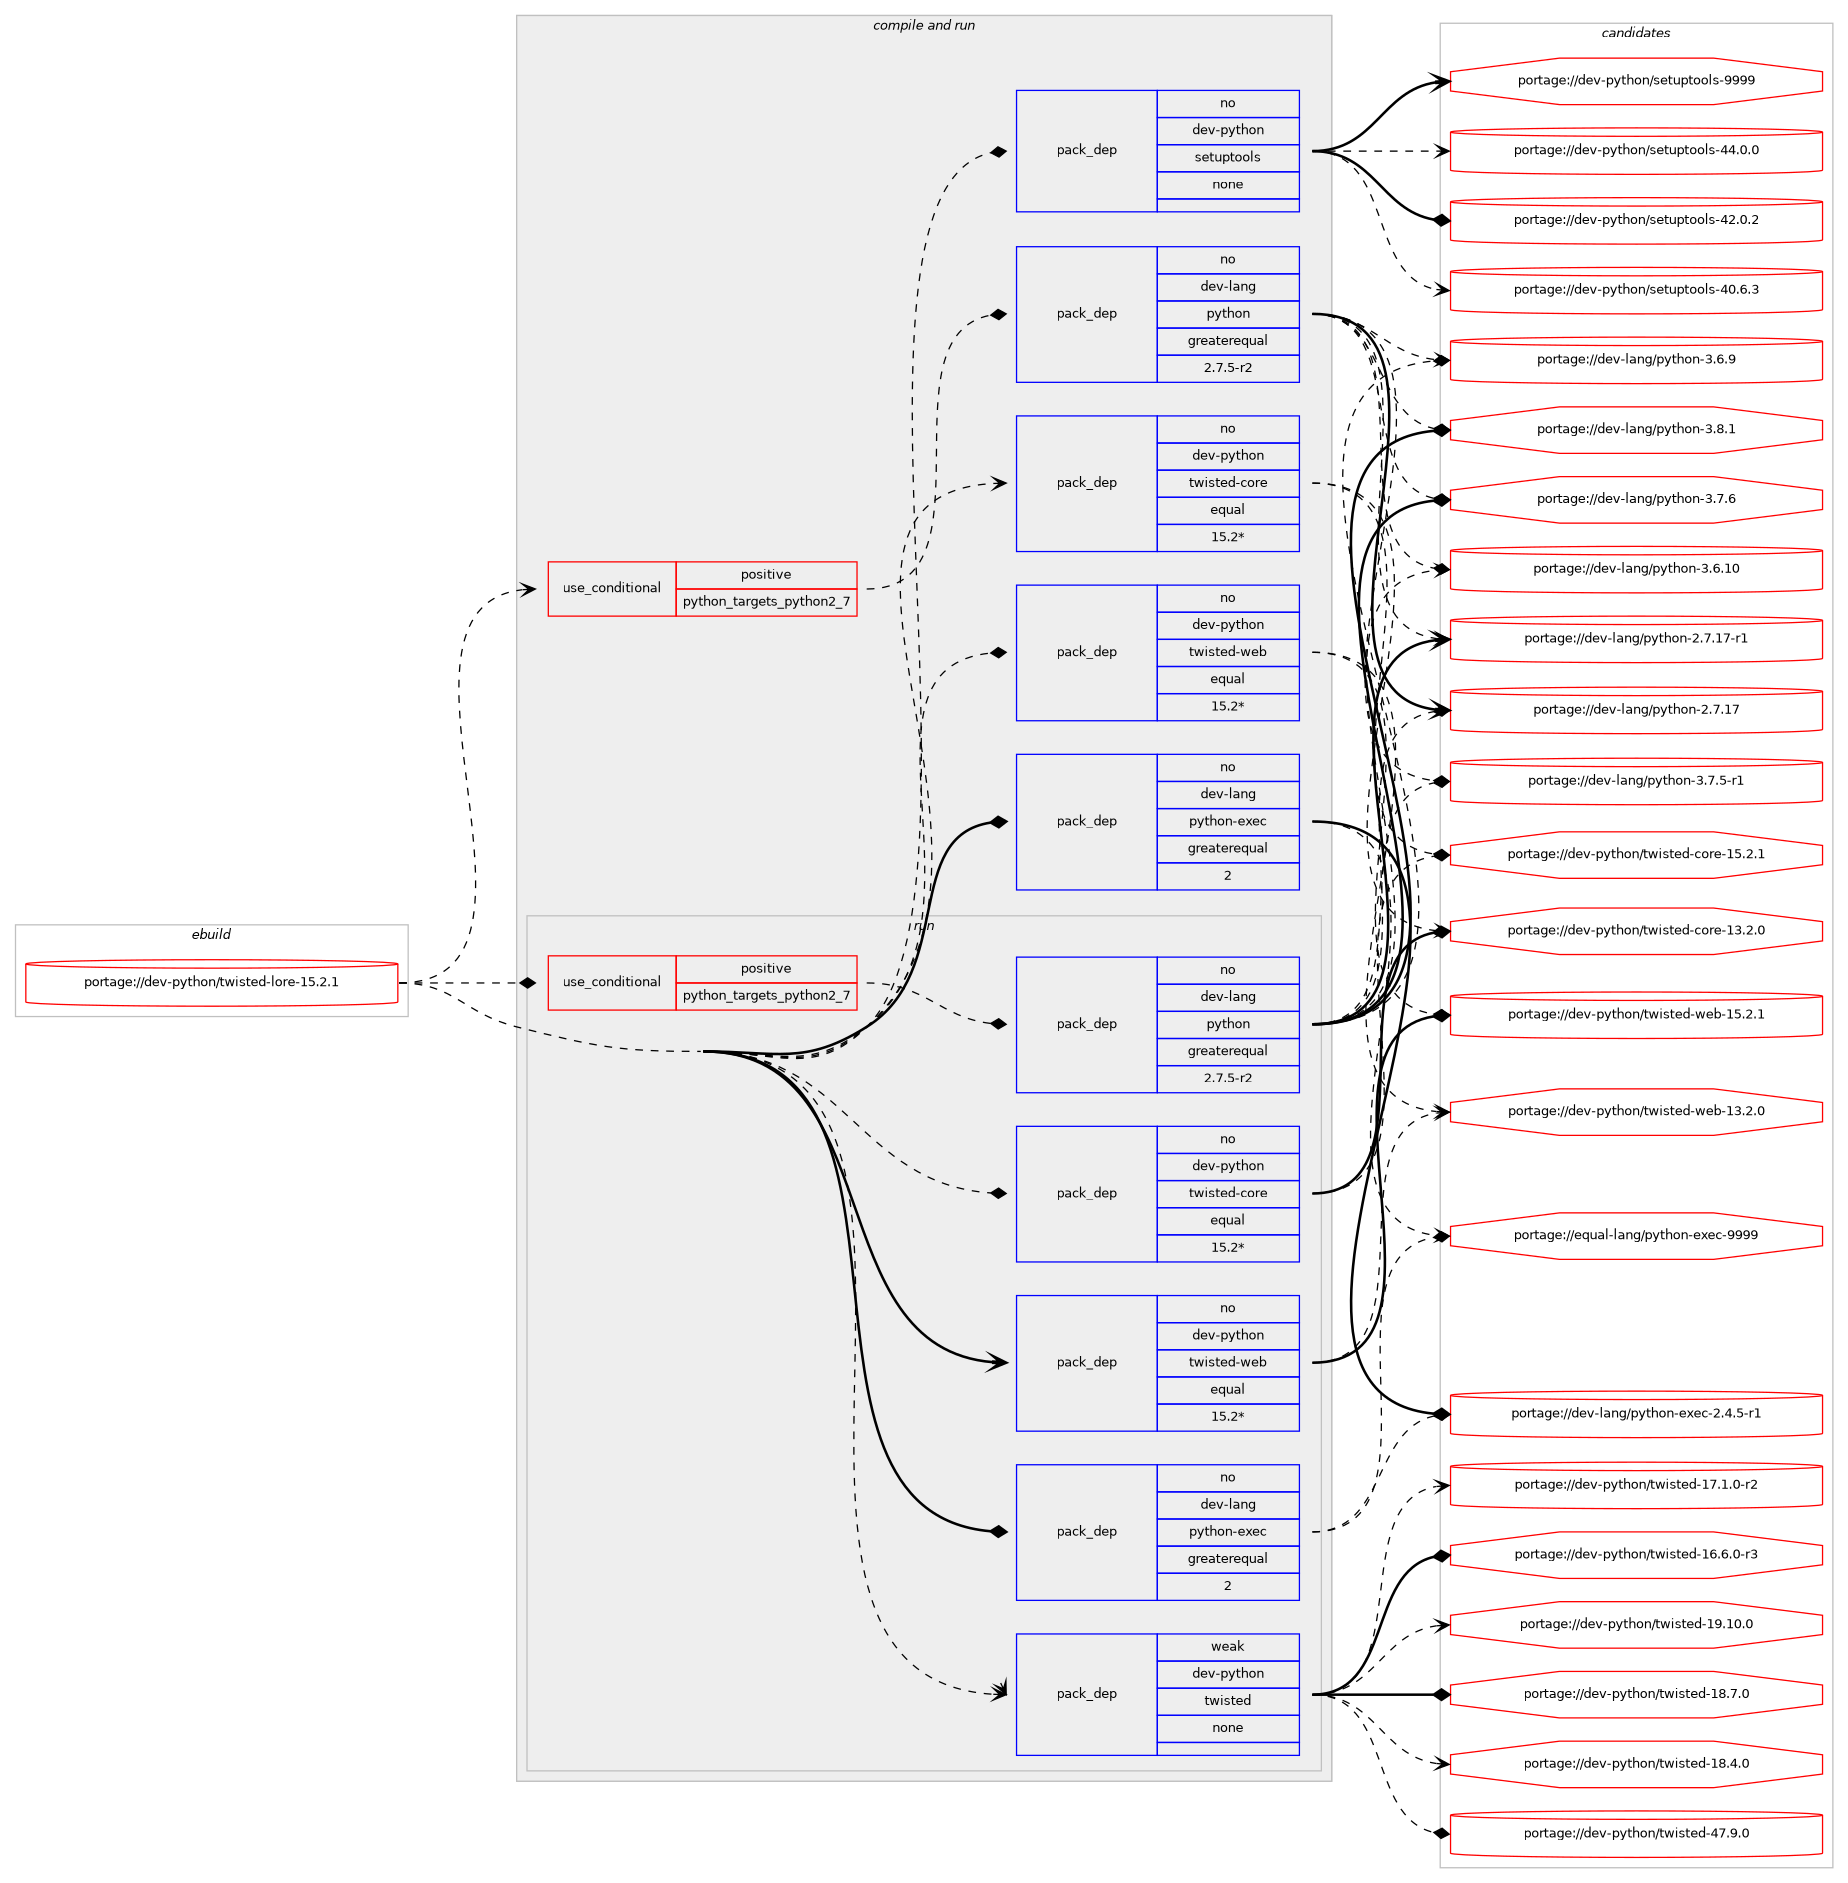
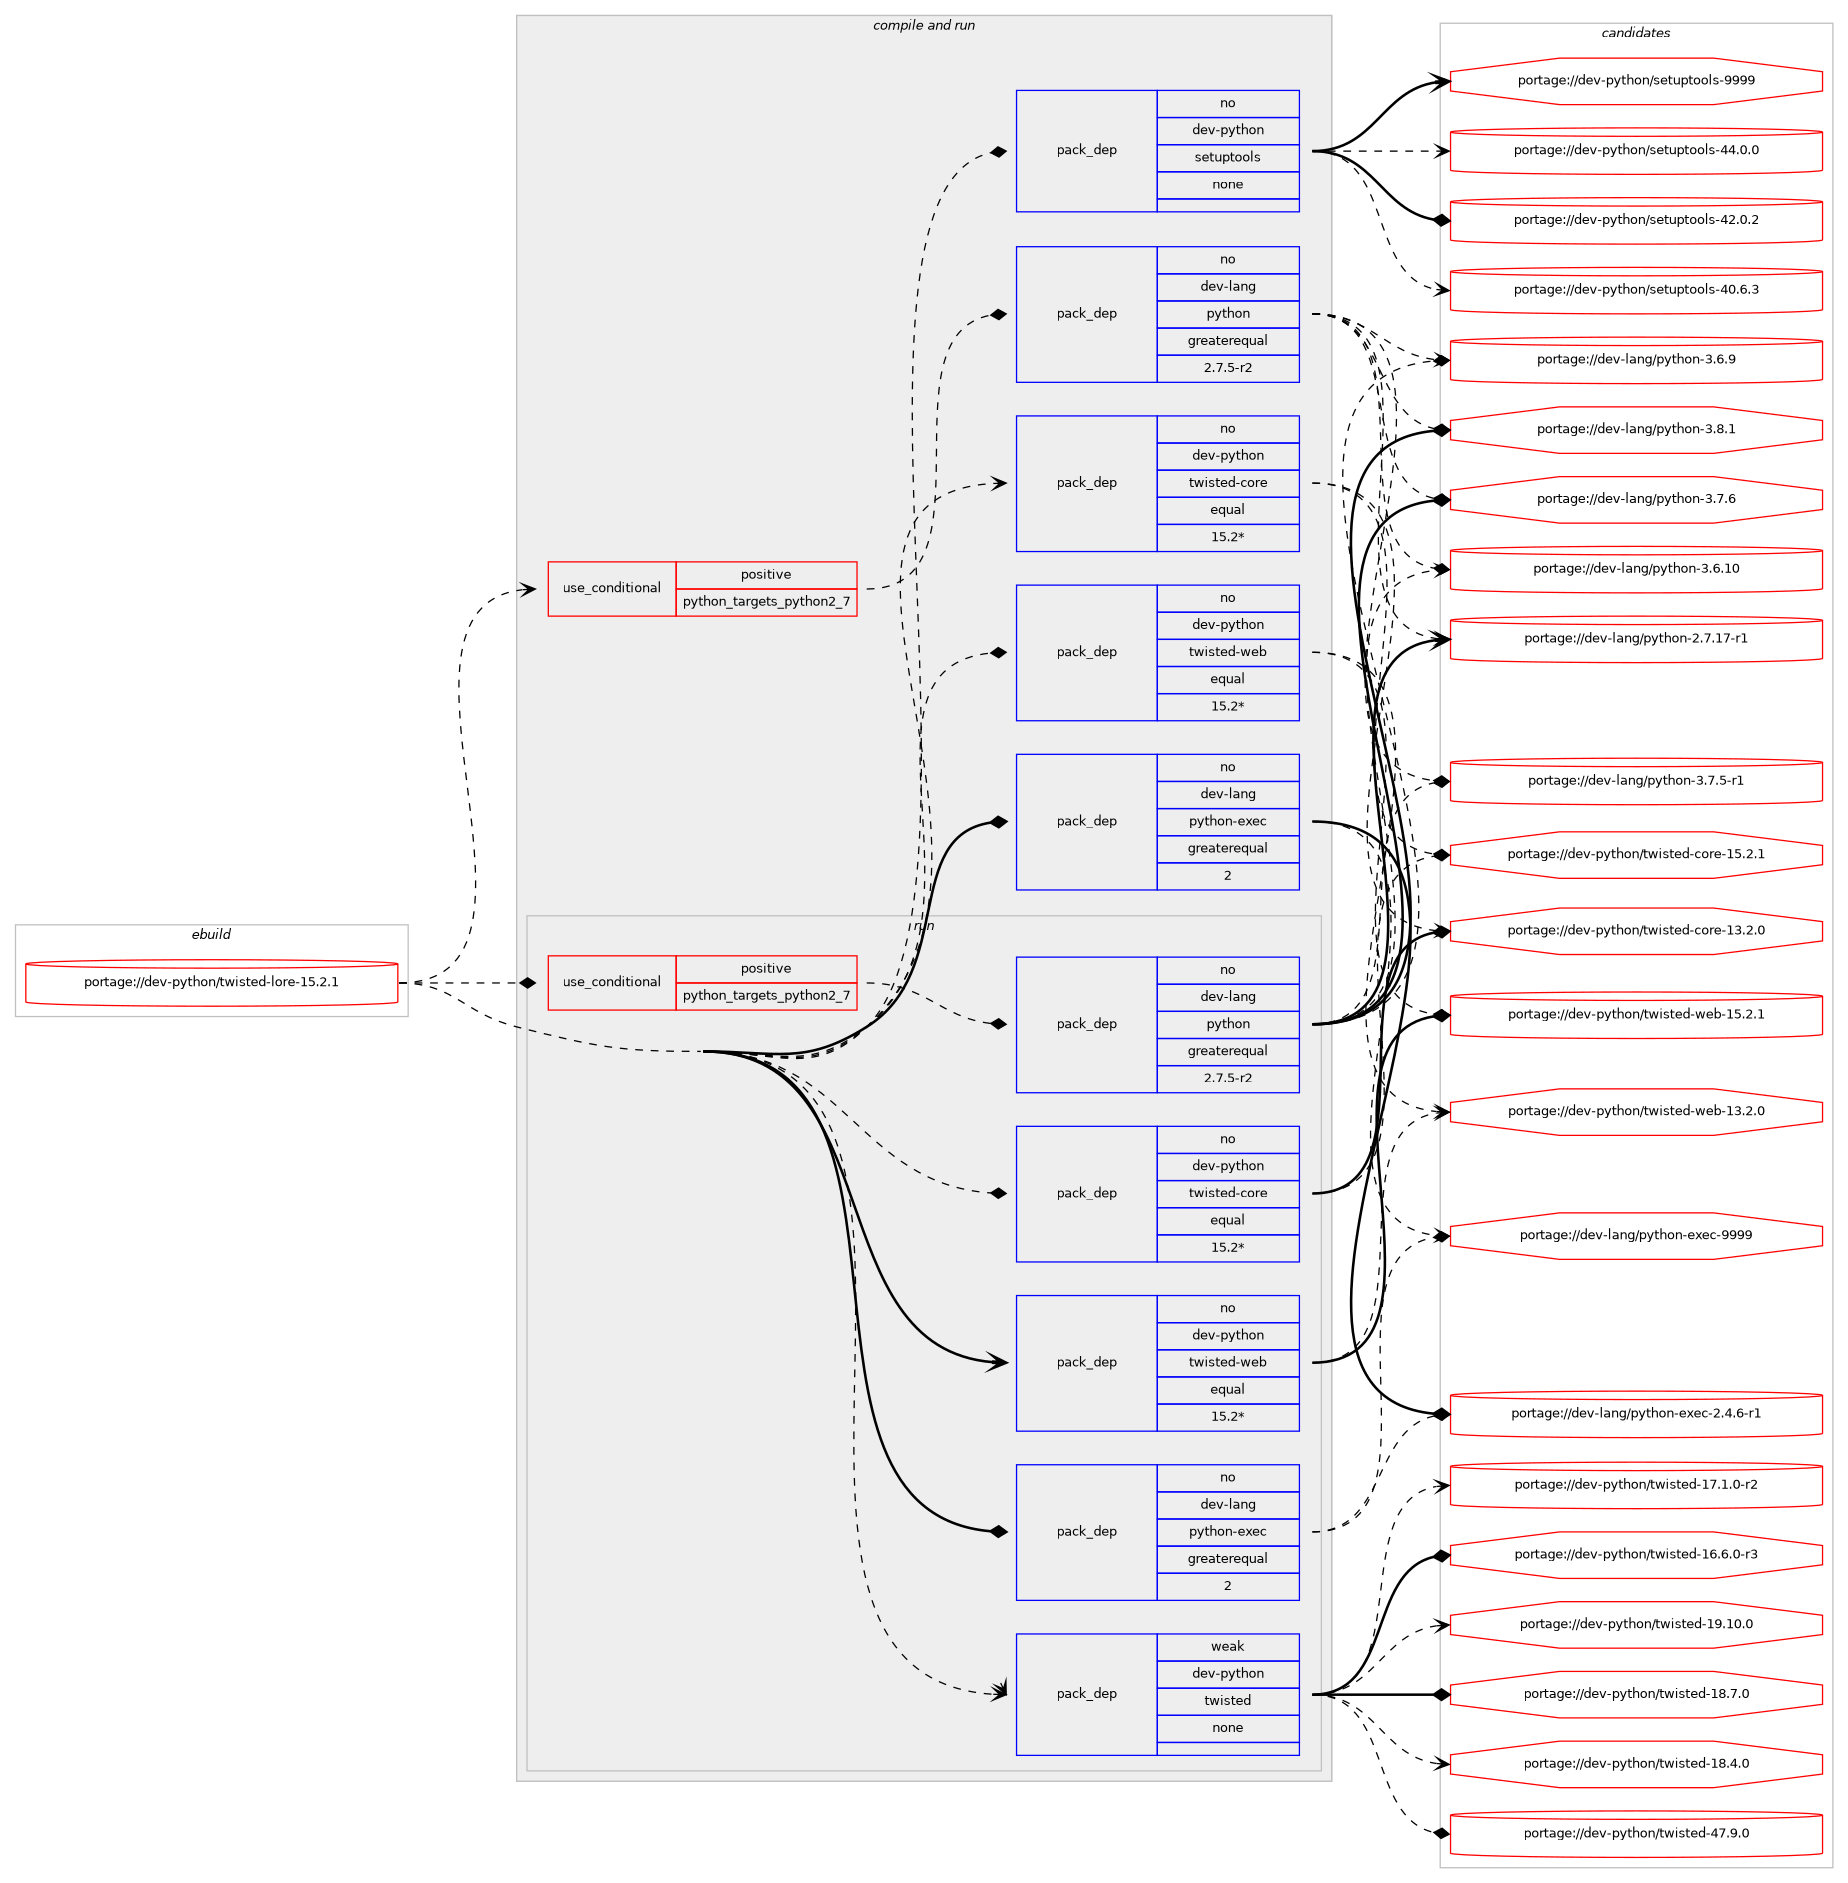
node "portage://dev-lang/python-2.7.17": removed
node "portage://equal-lang/python-exec-9999": label "portage://equal-lang/python-exec-9999" -> "portage://dev-lang/python-exec-9999"
node "portage://dev-lang/python-exec-2.4.5-r1": label "portage://dev-lang/python-exec-2.4.5-r1" -> "portage://dev-lang/python-exec-2.4.6-r1"
